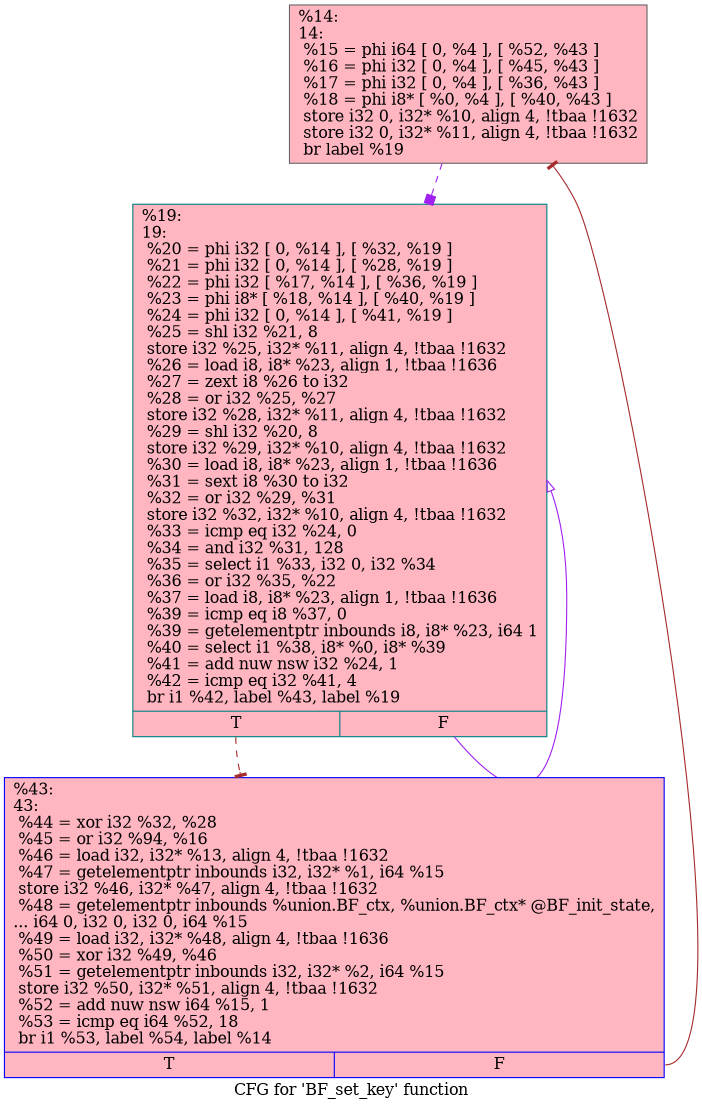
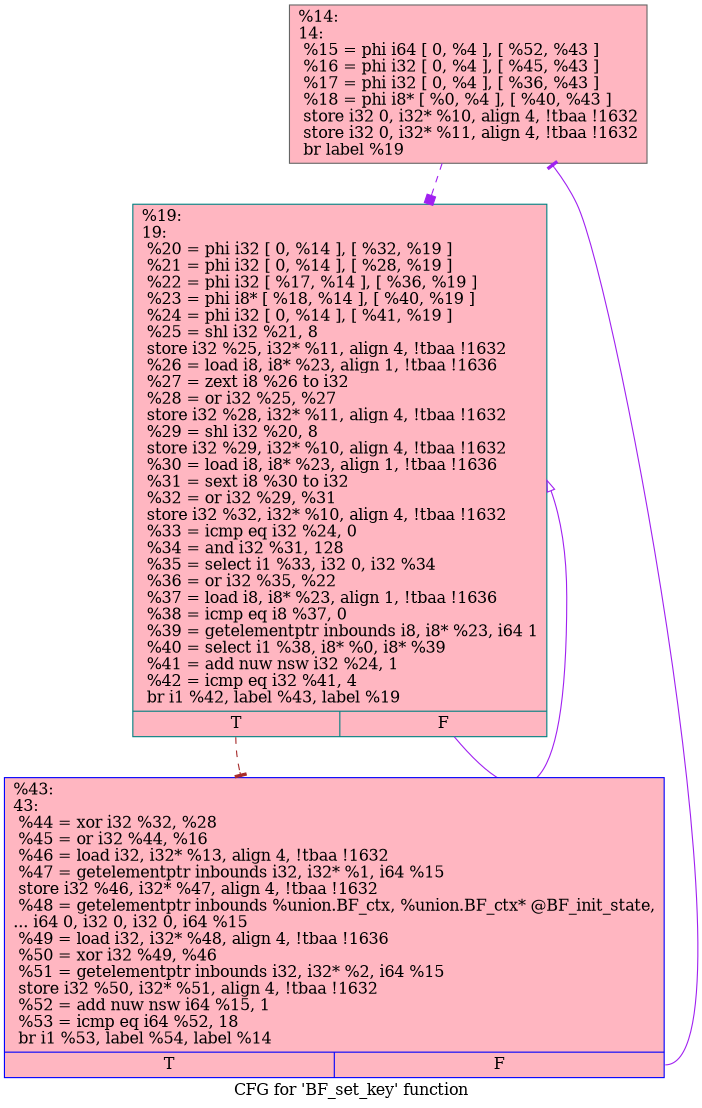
edge "%43:" -> "%14:": color brown -> purple
node "%19:": text "%39 = icmp eq i8 %37, 0" -> "%38 = icmp eq i8 %37, 0"
node "%43:": text "%45 = or i32 %94, %16" -> "%45 = or i32 %44, %16"
